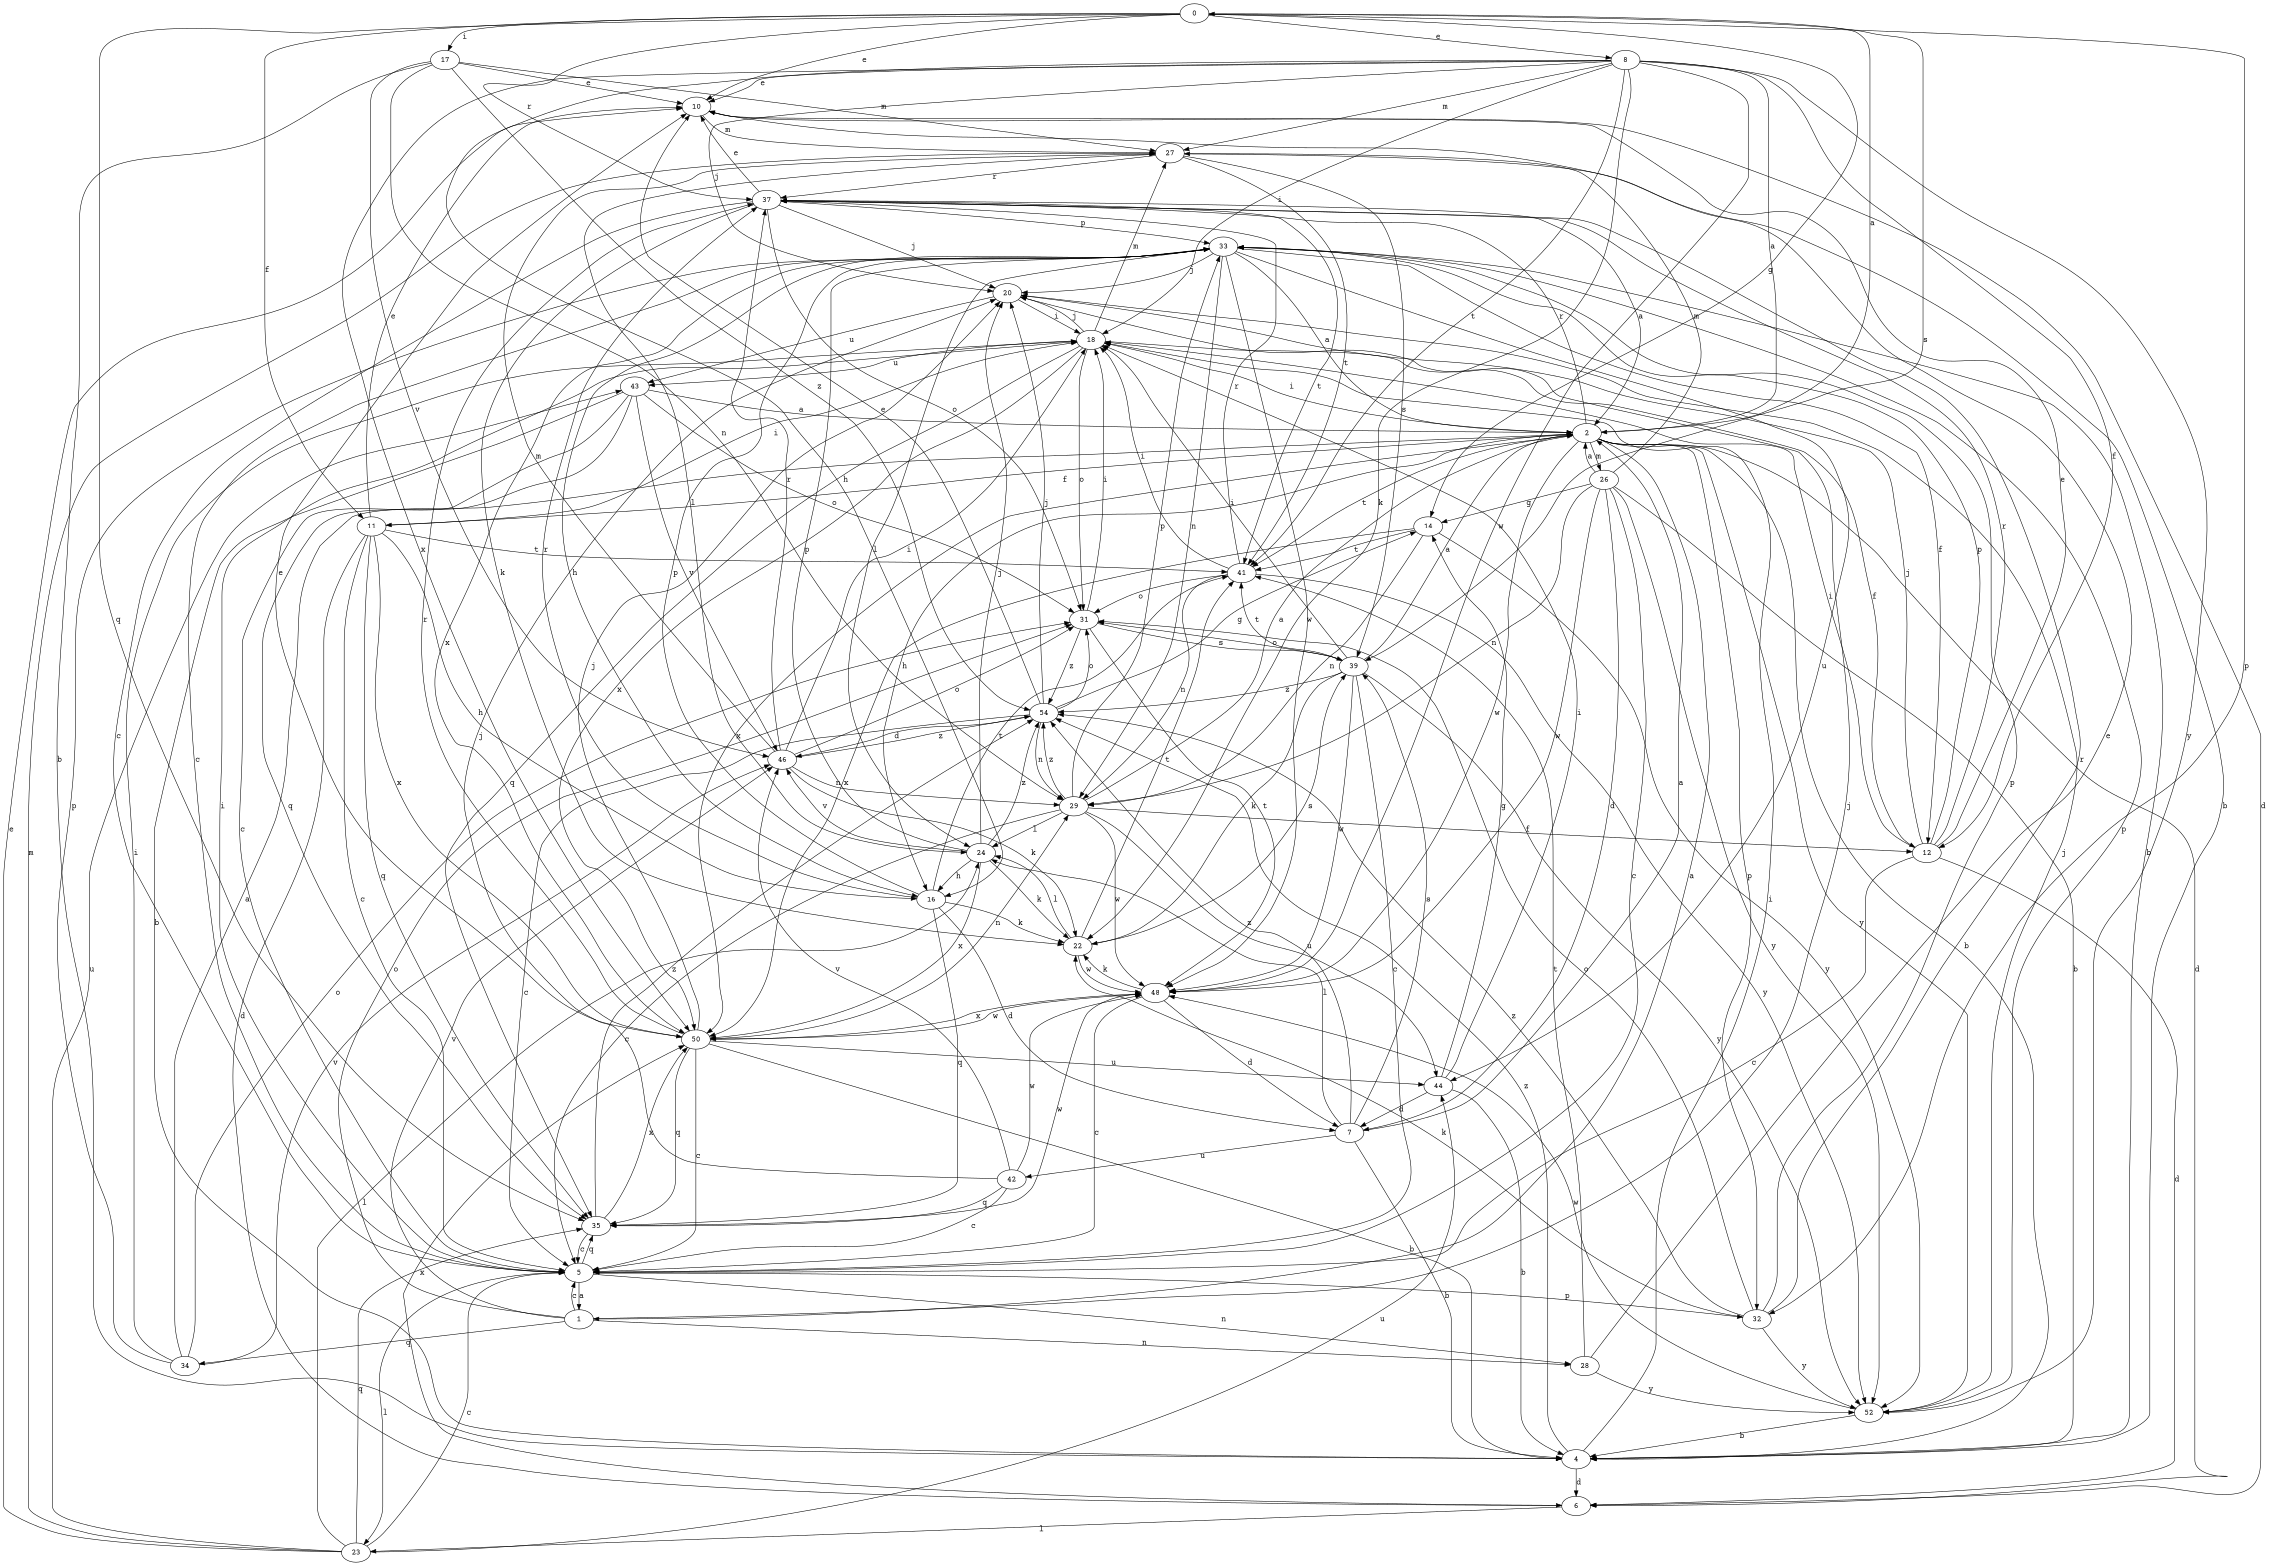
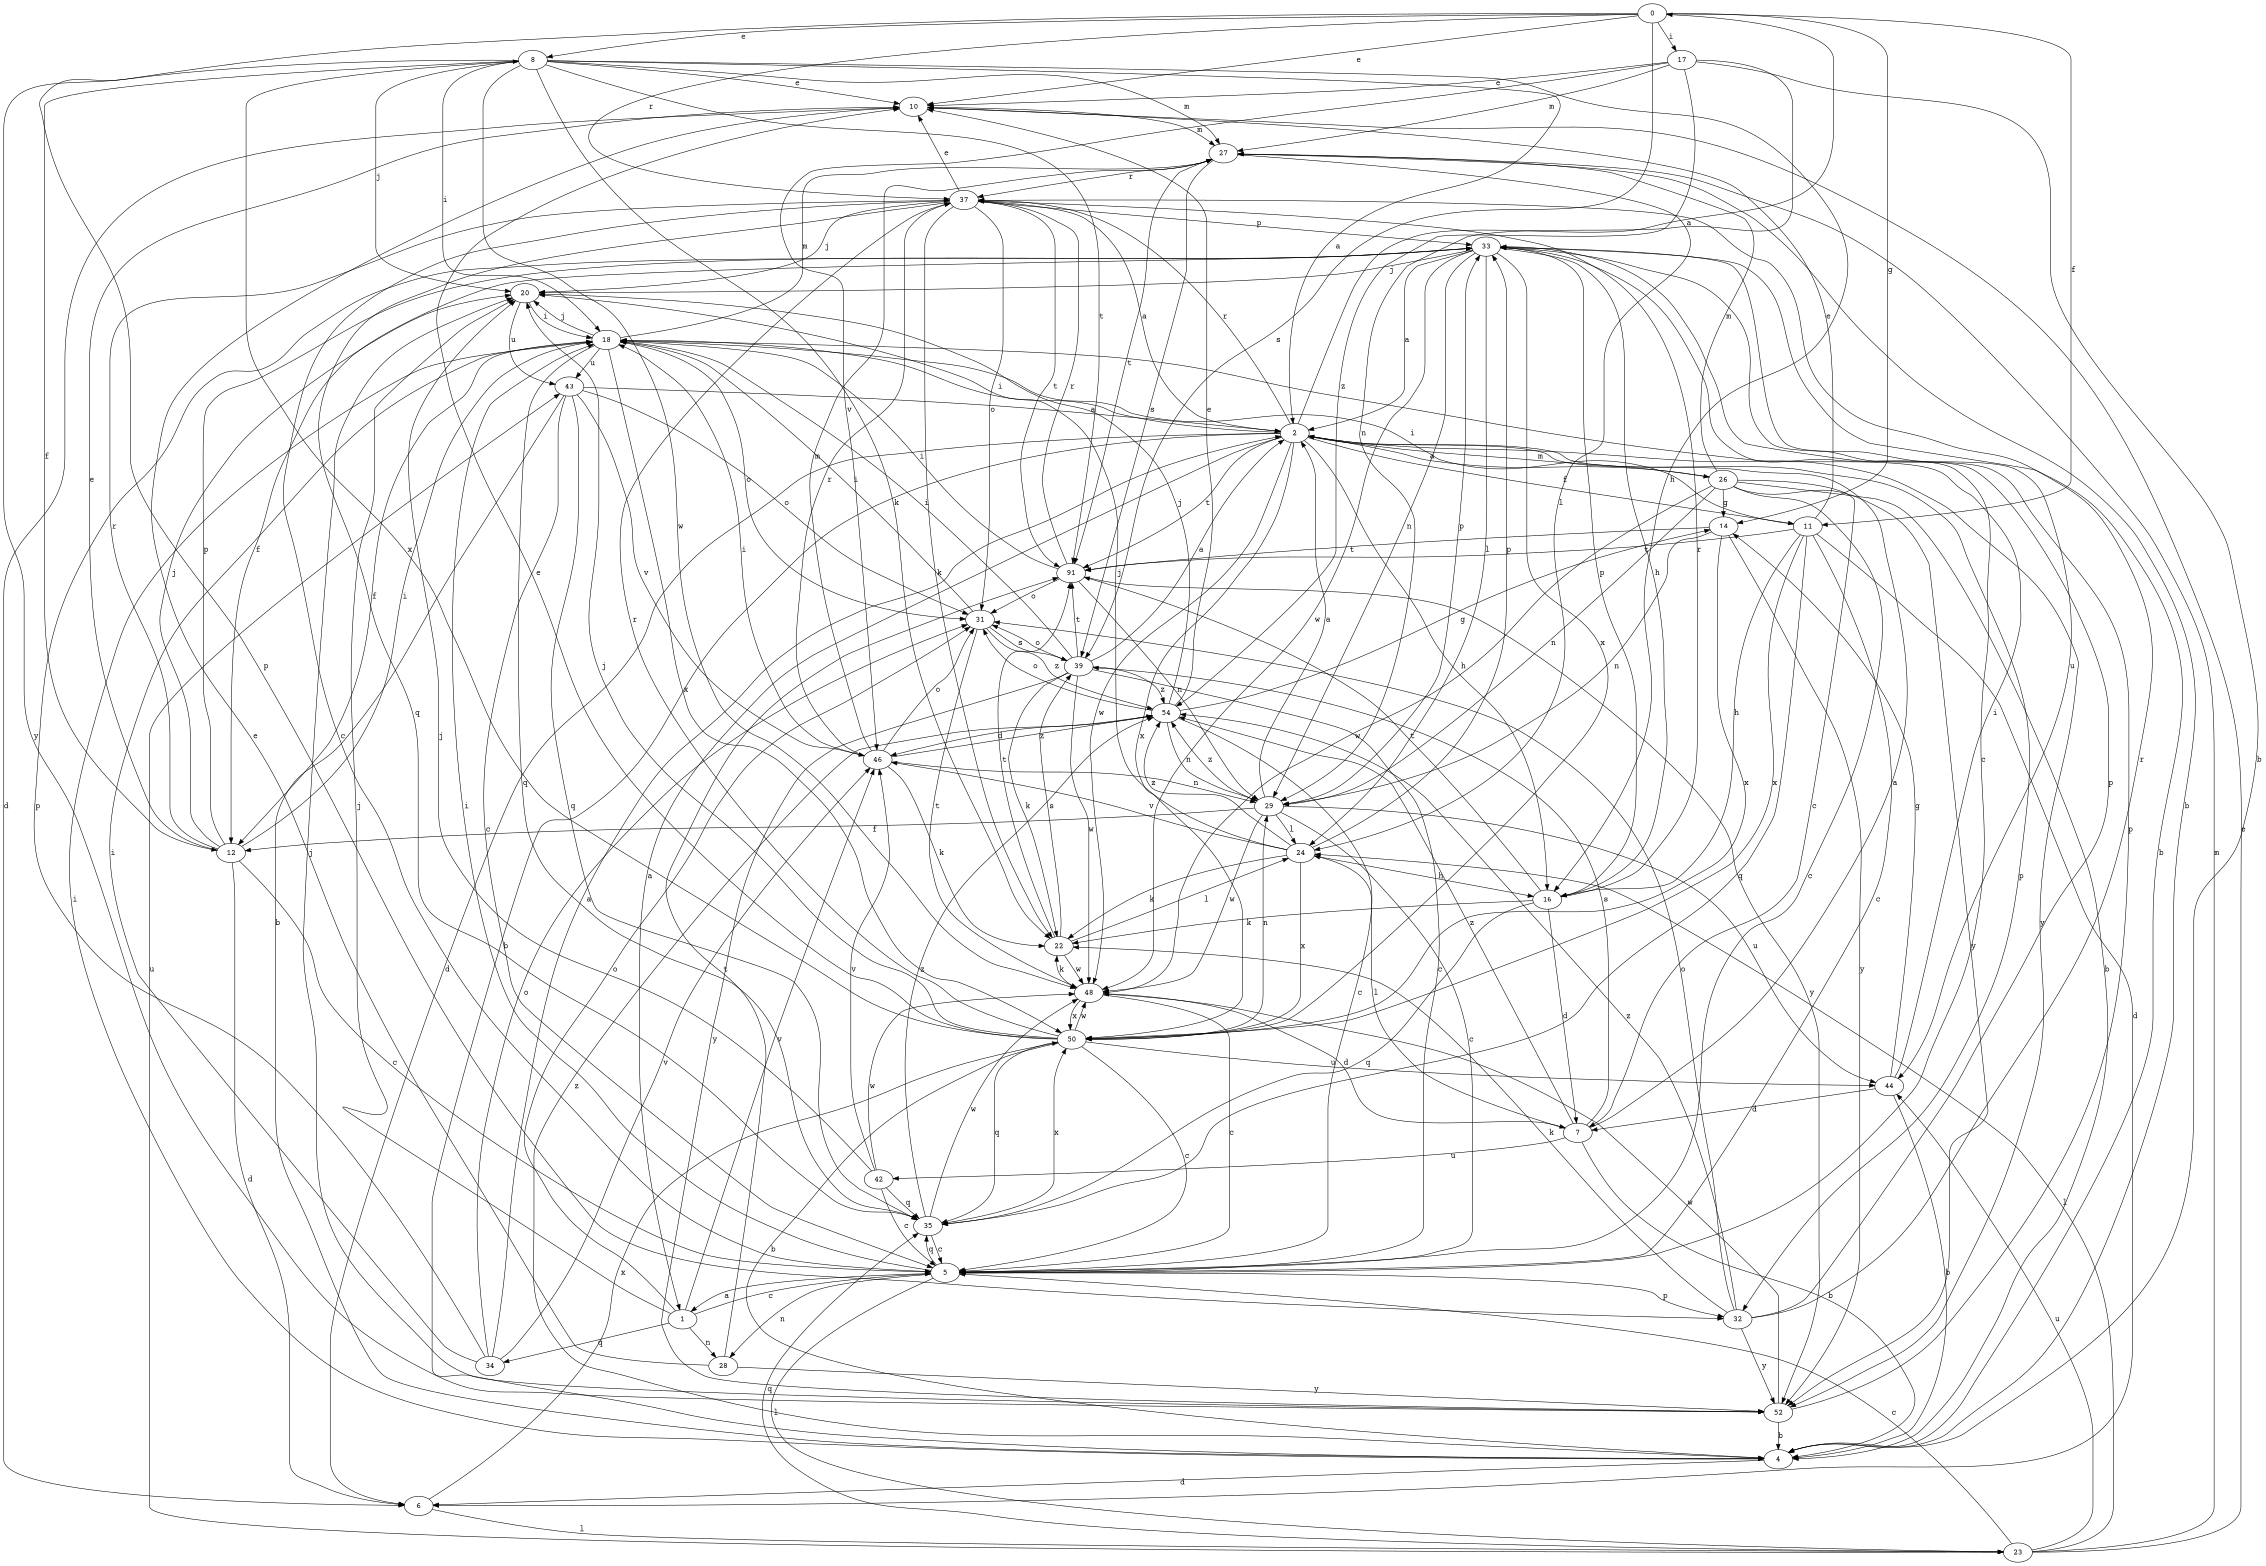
edge "8" -> "50": reversed
edge "0" -> "35": now "37" -> "35"
node "41": label "41" -> "91"
edge "26" -> "7": label "d" -> "c"
